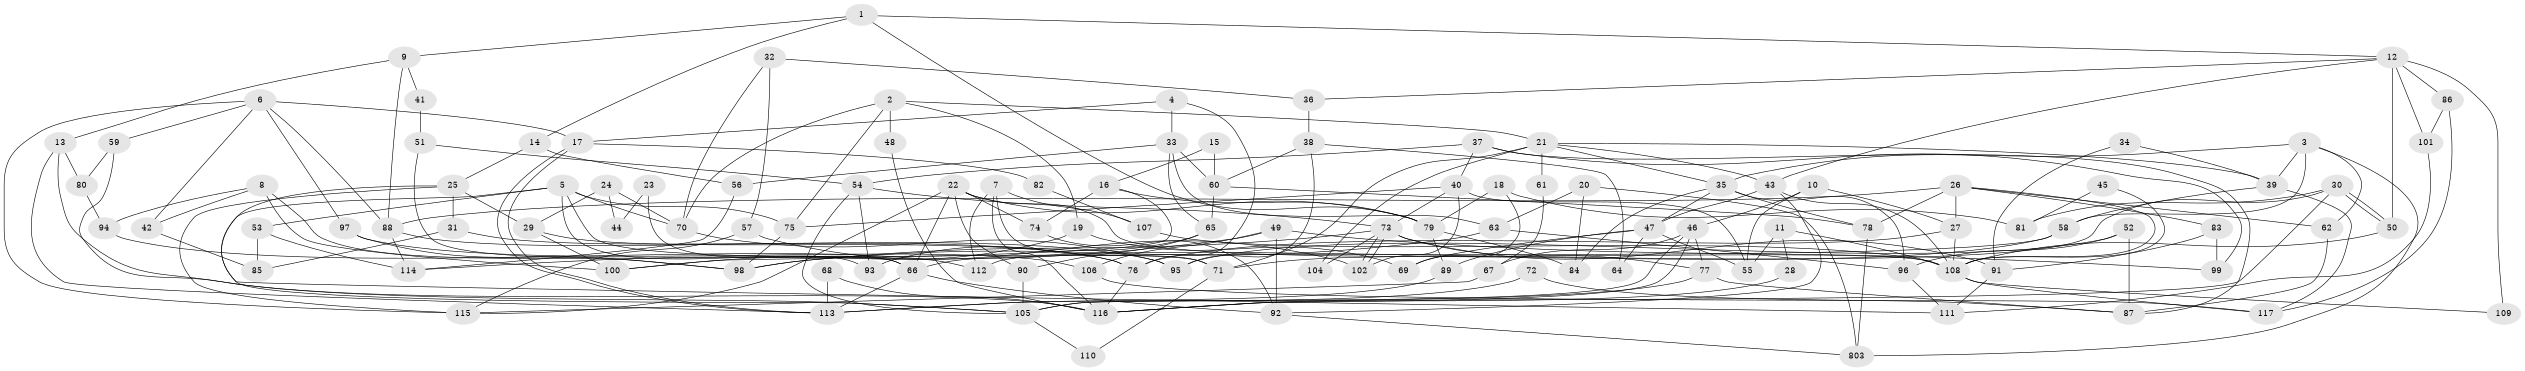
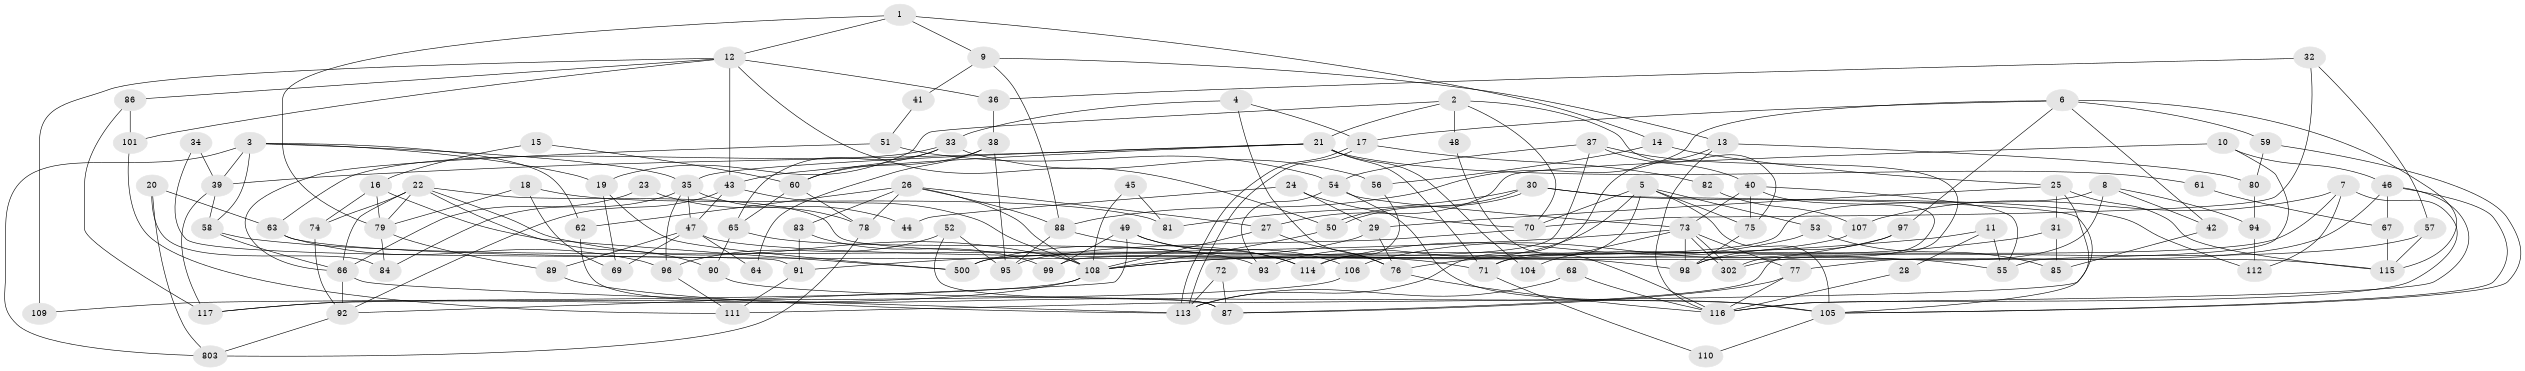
edge "3" -- "19": added
node "100": label "100" -> "500"
node "102": label "102" -> "302"
